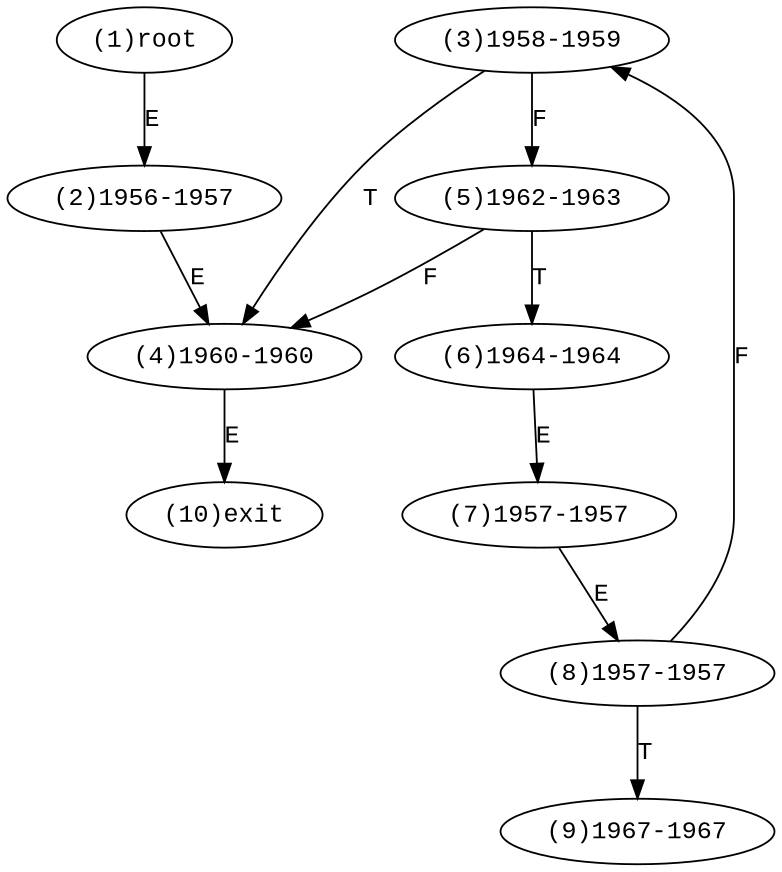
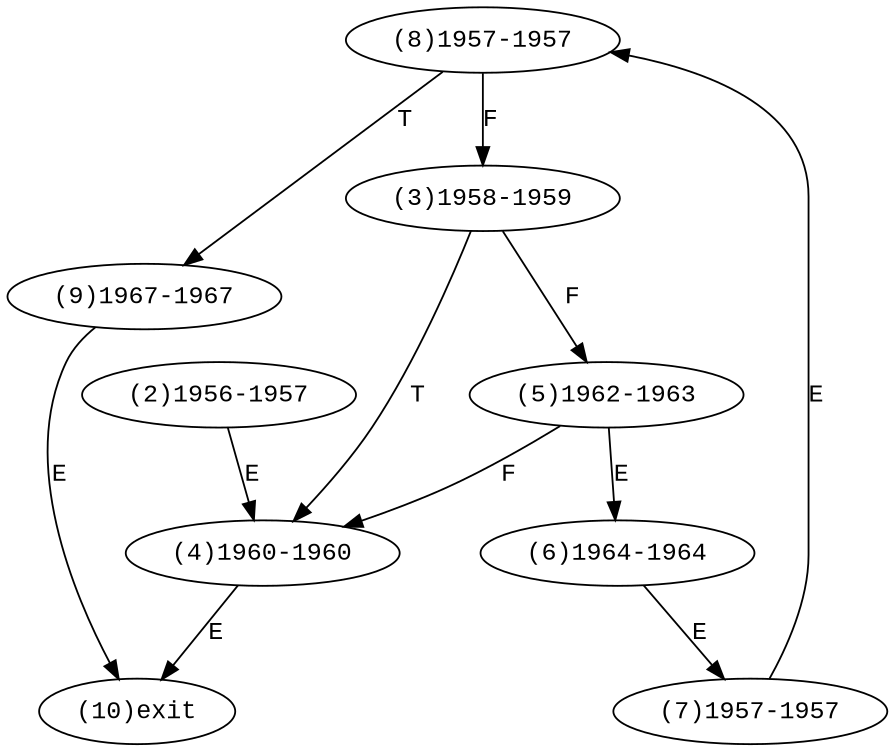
node "(1)root": removed
edge "(5)1962-1963" -> "(6)1964-1964": label "T" -> "E"
edge "(9)1967-1967" -> "(10)exit": added, label "E"
